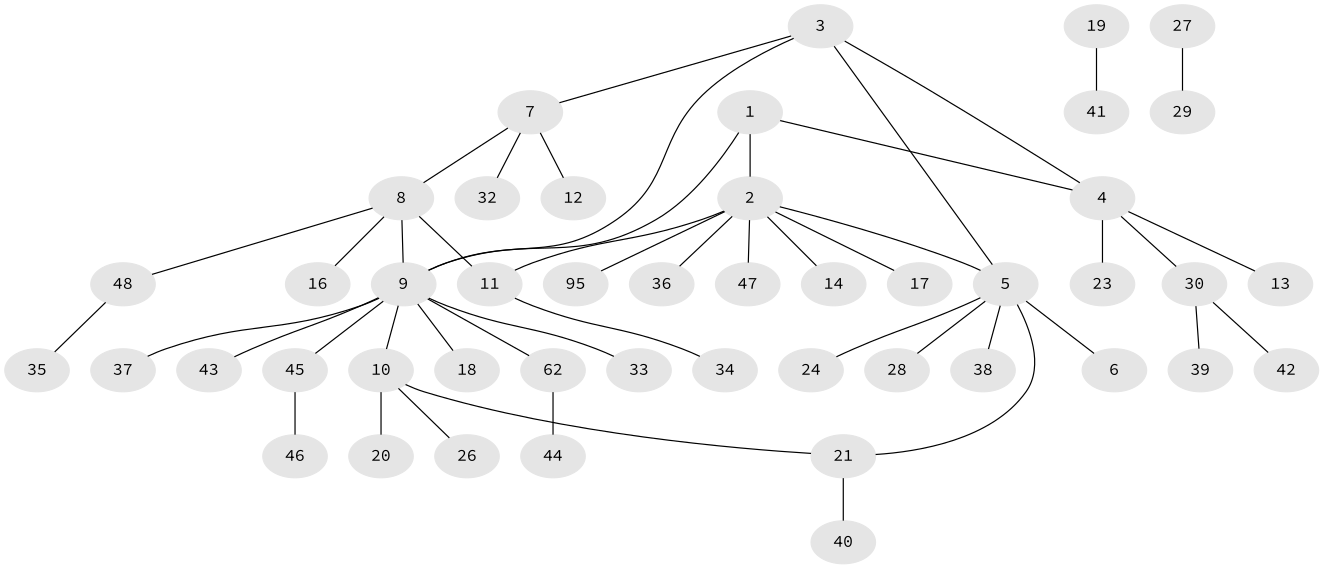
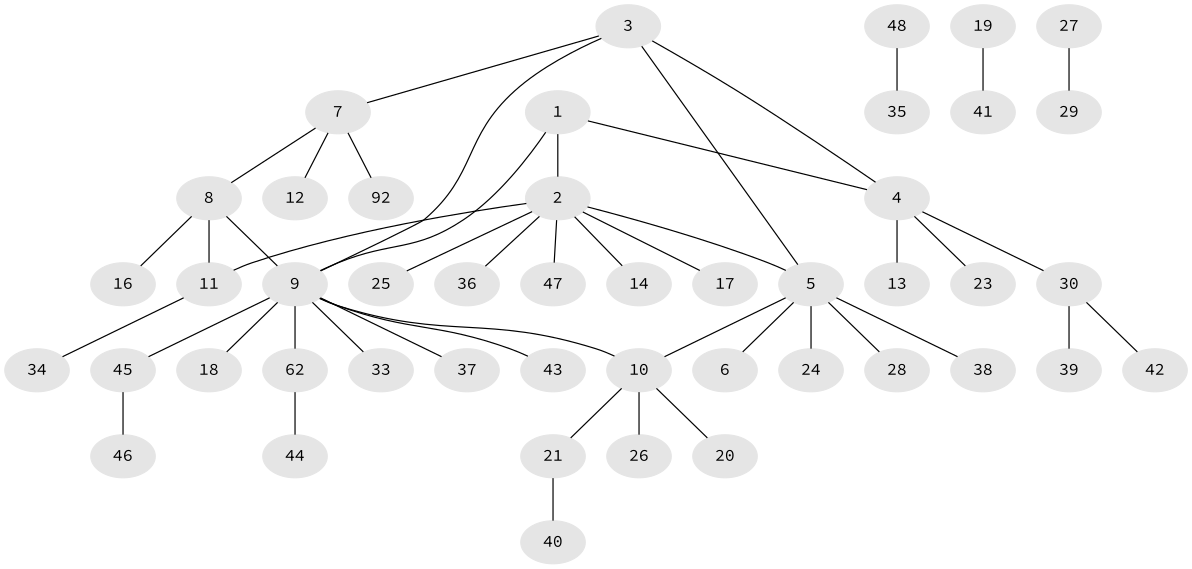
node "32": label "32" -> "92"
edge "8" -- "48": removed
node "95": label "95" -> "25"
edge "5" -- "21": now "5" -- "10"
